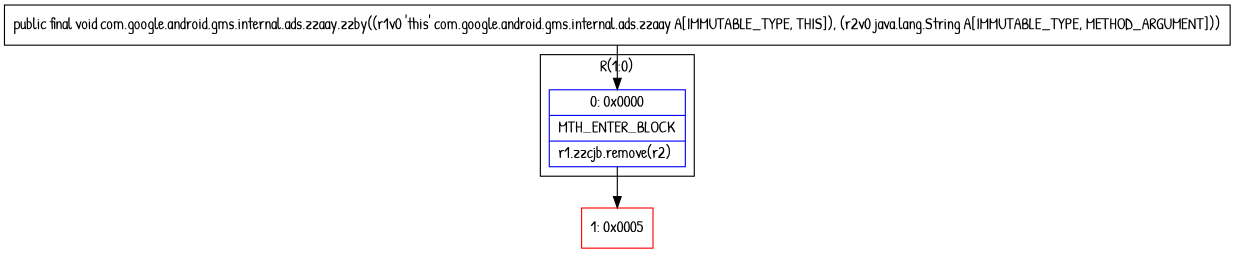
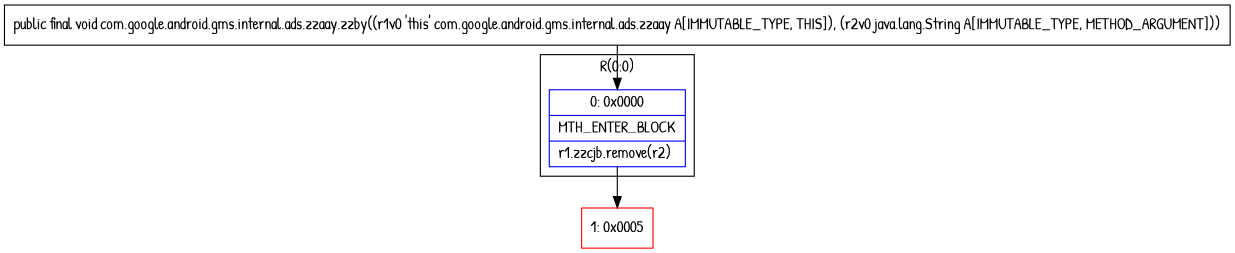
cluster "R(1:0)": label "R(1:0)" -> "R(0:0)"
